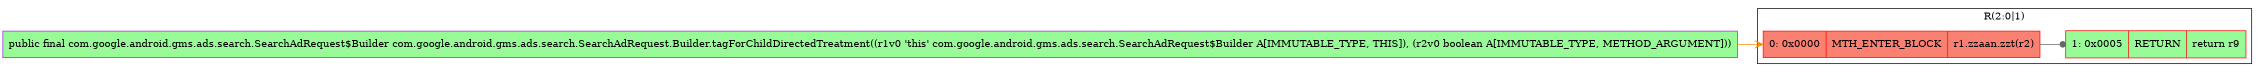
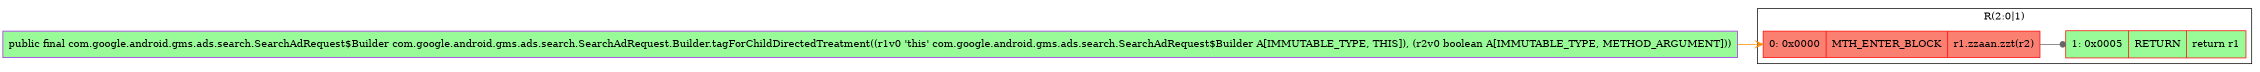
node "1: 0x0005": text "return r9" -> "return r1"
